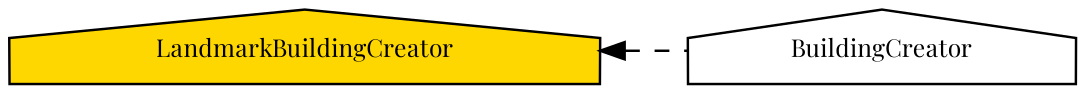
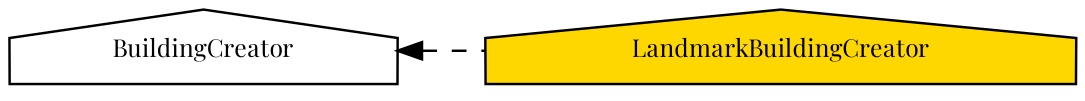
edge "BuildingCreator" -> "LandmarkBuildingCreator": reversed
